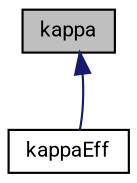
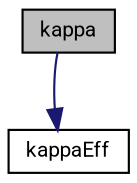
edge "kappaEff" -> "kappa": reversed
